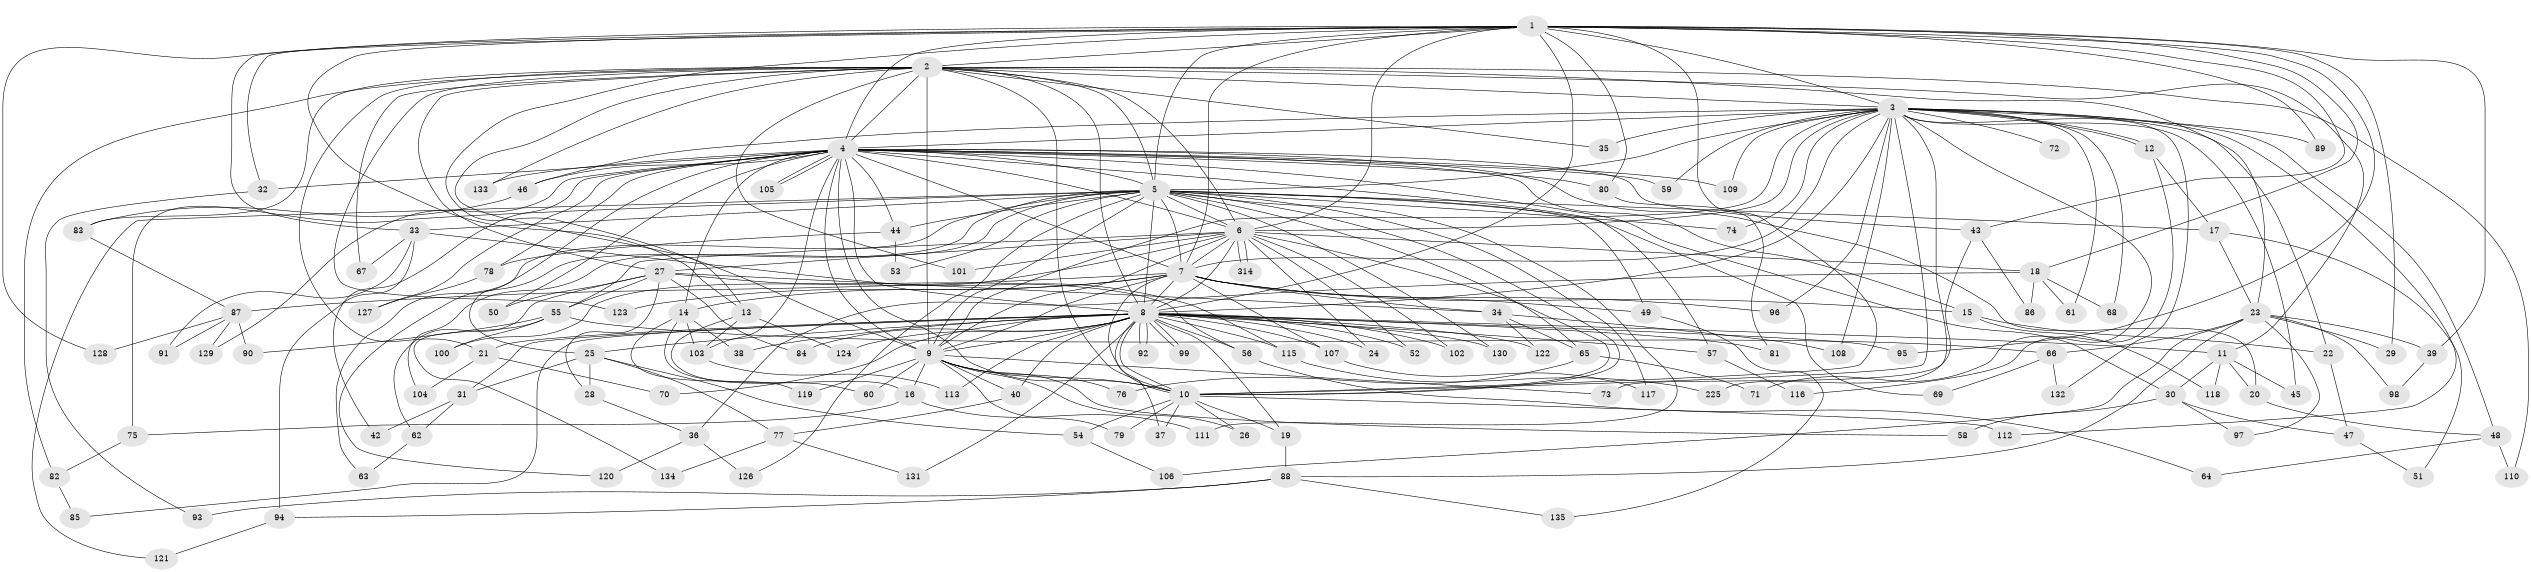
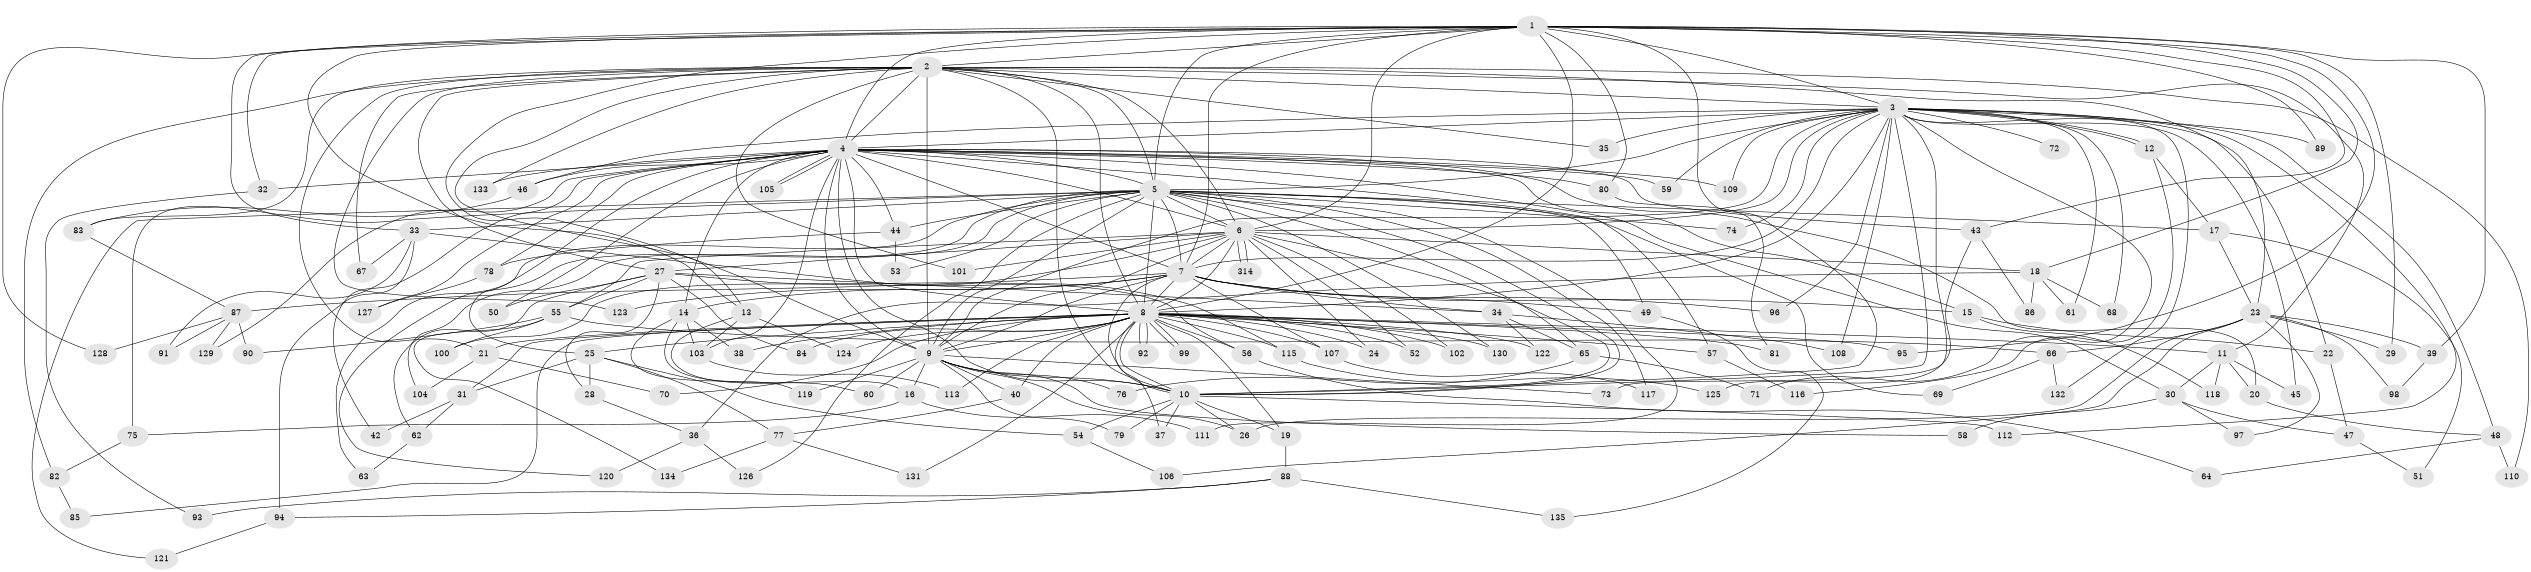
node "225": label "225" -> "125"
edge "23" -- "88": now "23" -- "26"
